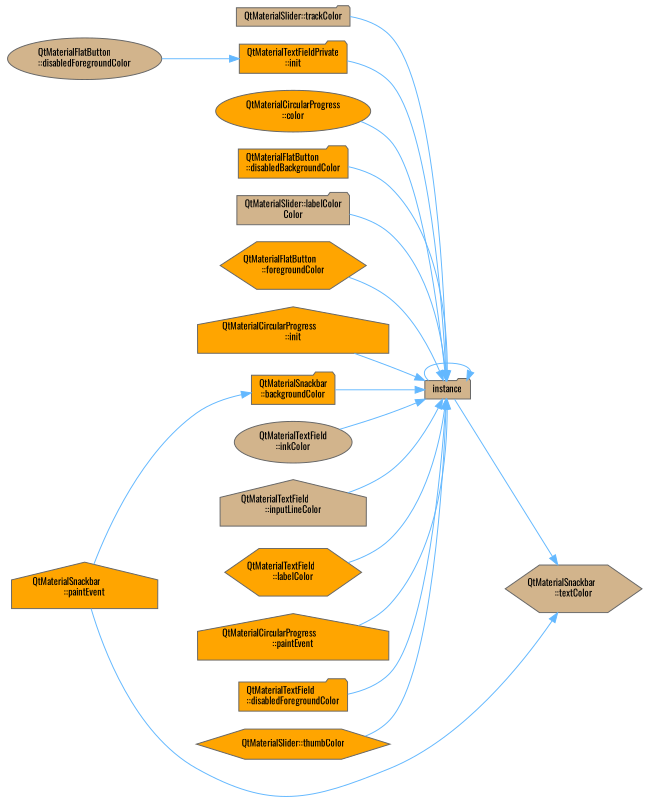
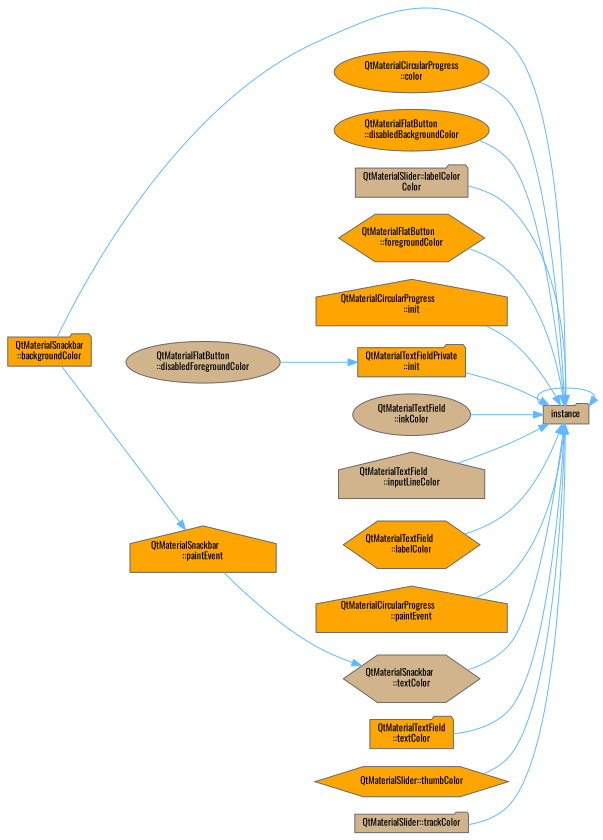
node "QtMaterialFlatButton ::disabledBackgroundColor": shape folder -> ellipse
edge "QtMaterialSnackbar ::paintEvent" -> "QtMaterialSnackbar ::backgroundColor": reversed
edge "instance" -> "QtMaterialSnackbar ::textColor": reversed
node "QtMaterialTextField ::disabledForegroundColor": label "QtMaterialTextField ::disabledForegroundColor" -> "QtMaterialTextField ::textColor"
